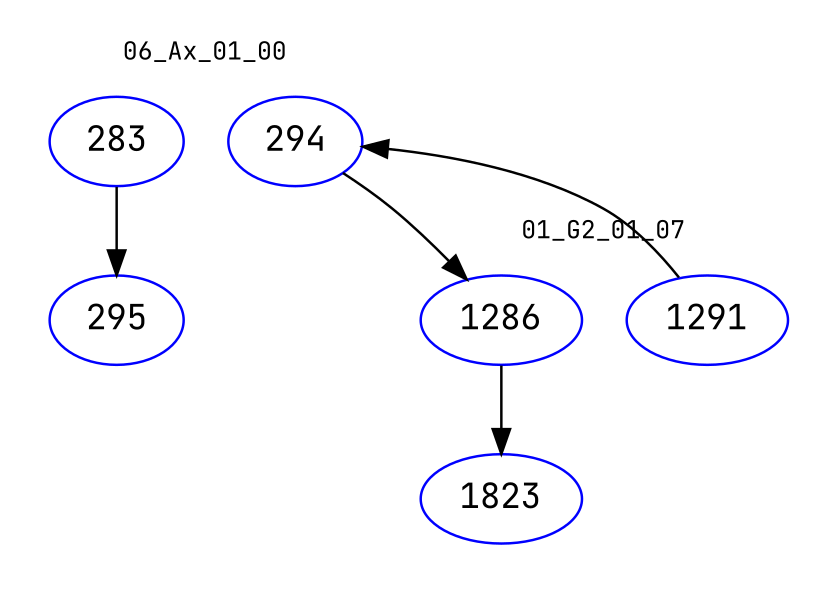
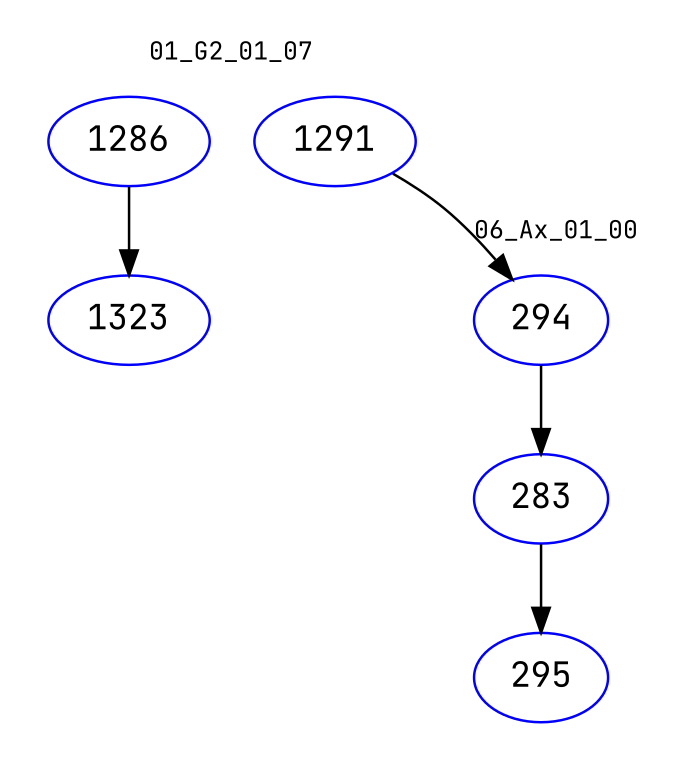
edge "294" -> "1286": now "294" -> "283"
node "1823": label "1823" -> "1323"
